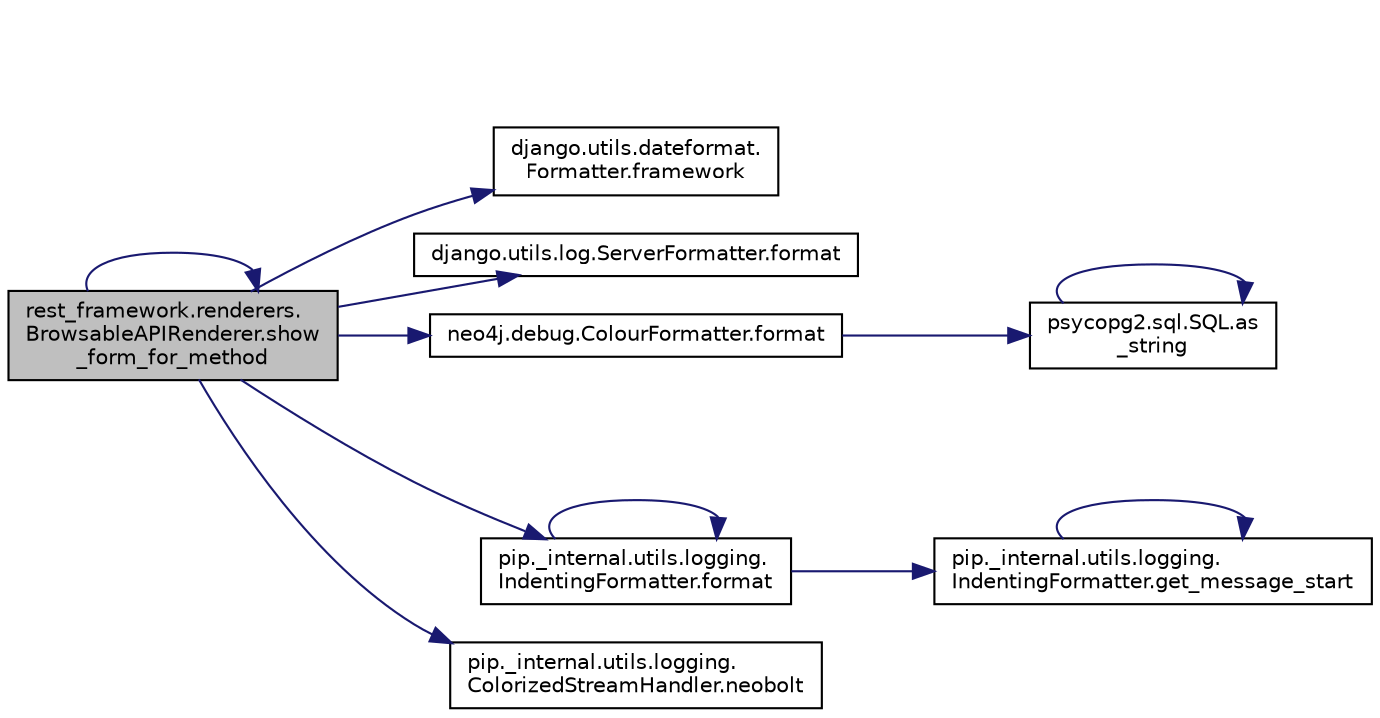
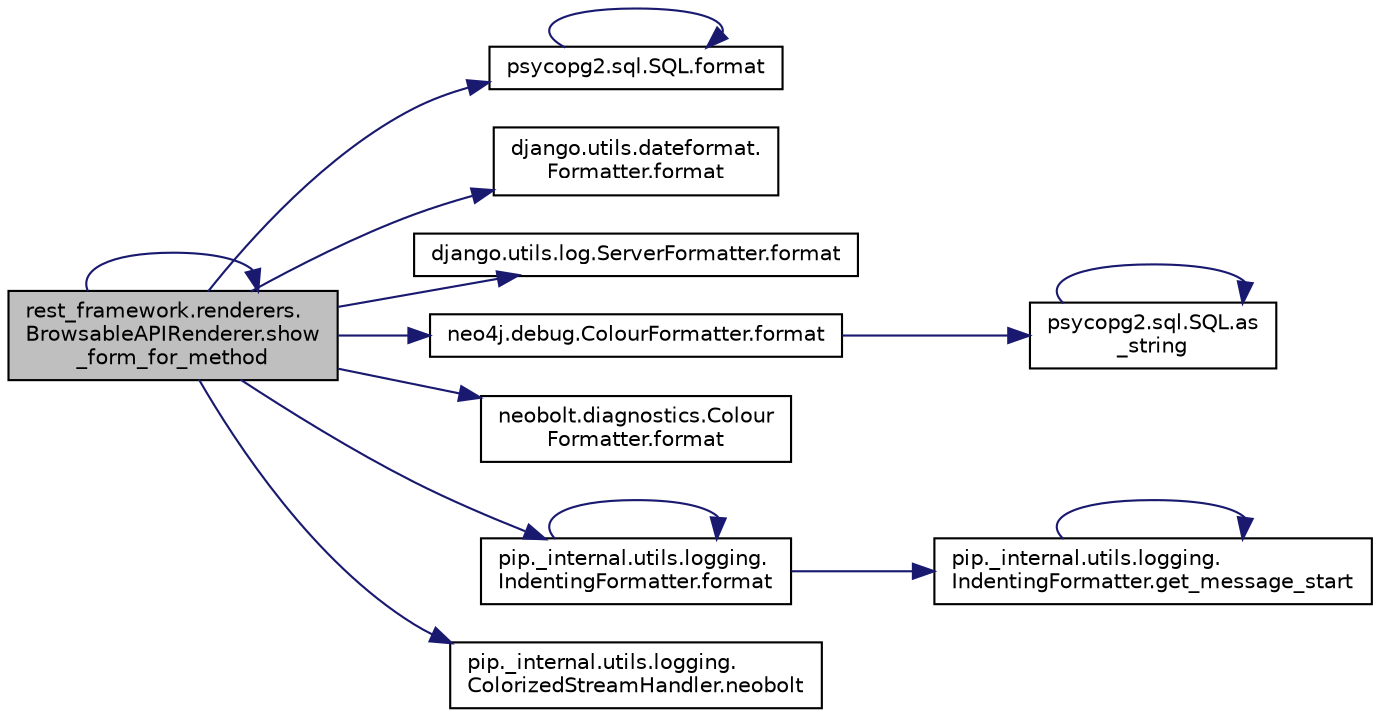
node "psycopg2.sql.SQL.format": added
node "django.utils.dateformat. Formatter.framework": label "django.utils.dateformat. Formatter.framework" -> "django.utils.dateformat. Formatter.format"
node "neobolt.diagnostics.Colour Formatter.format": added
